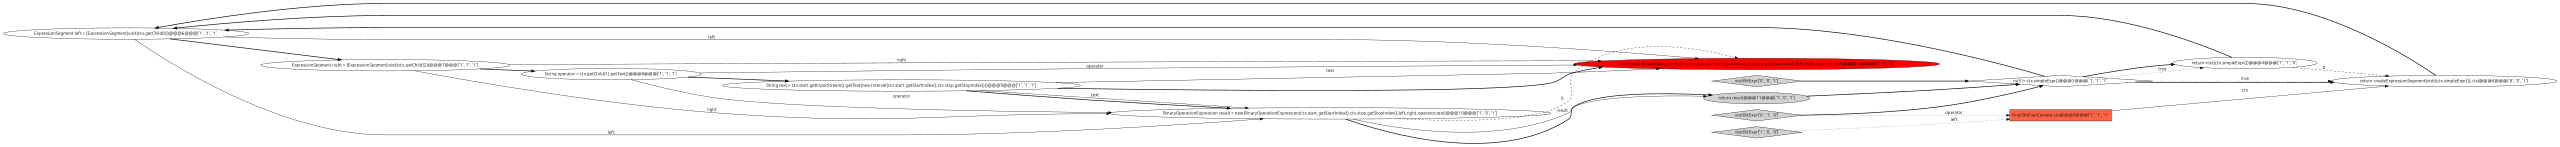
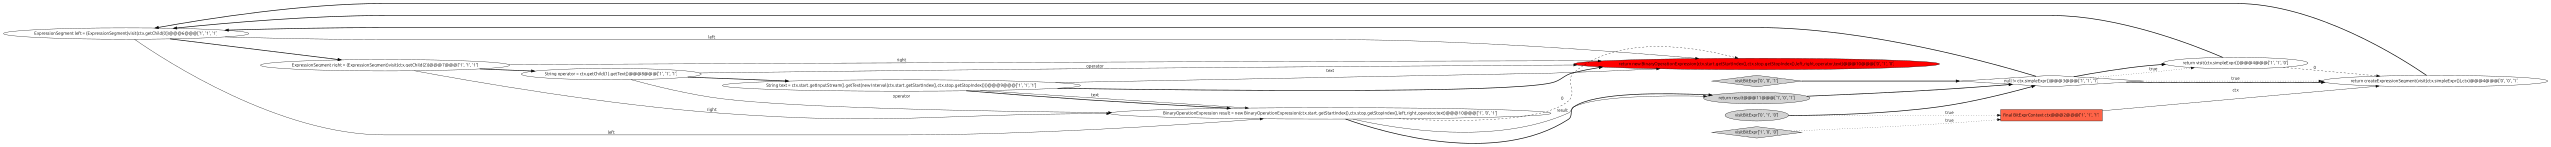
edge "visitBitExpr['0', '1', '0']" -> "final BitExprContext ctx@@@2@@@['1', '1', '1']": label "operator" -> "true"
node "visitBitExpr['0', '1', '0']": shape diamond -> ellipse
edge "visitBitExpr['1', '0', '0']" -> "final BitExprContext ctx@@@2@@@['1', '1', '1']": label "left" -> "true"
